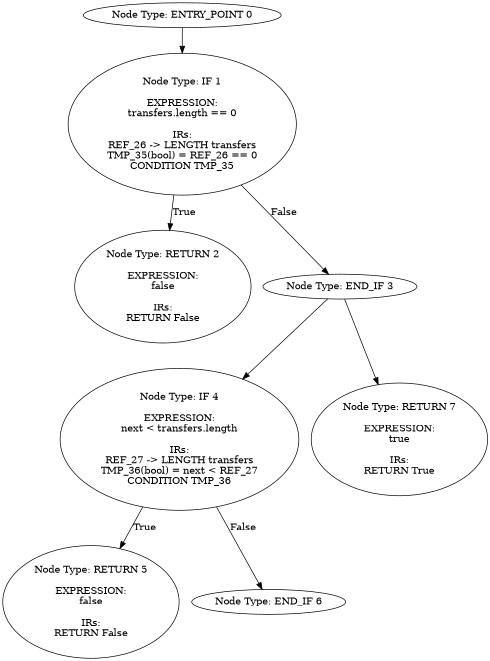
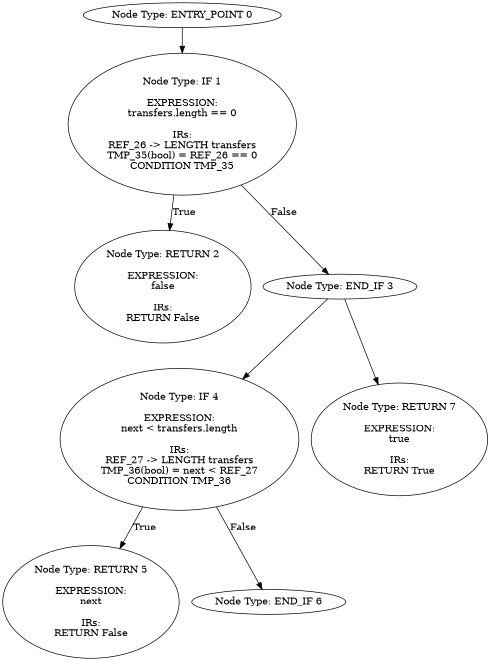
node "Node Type: RETURN 5 EXPRESSION: false IRs: RETURN False": label "Node Type: RETURN 5 EXPRESSION: false IRs: RETURN False" -> "Node Type: RETURN 5 EXPRESSION: next IRs: RETURN False"
